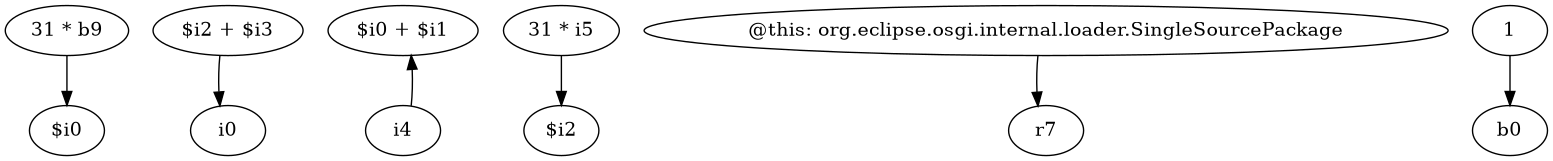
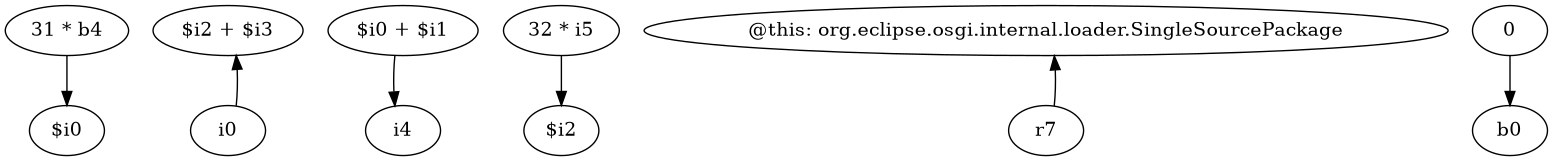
node "31 * b9": label "31 * b9" -> "31 * b4"
node "31 * i5": label "31 * i5" -> "32 * i5"
node "1": label "1" -> "0"
edge "$i2 + $i3" -> "i0": reversed
edge "@this: org.eclipse.osgi.internal.loader.SingleSourcePackage" -> "r7": reversed
edge "i4" -> "$i0 + $i1": reversed
